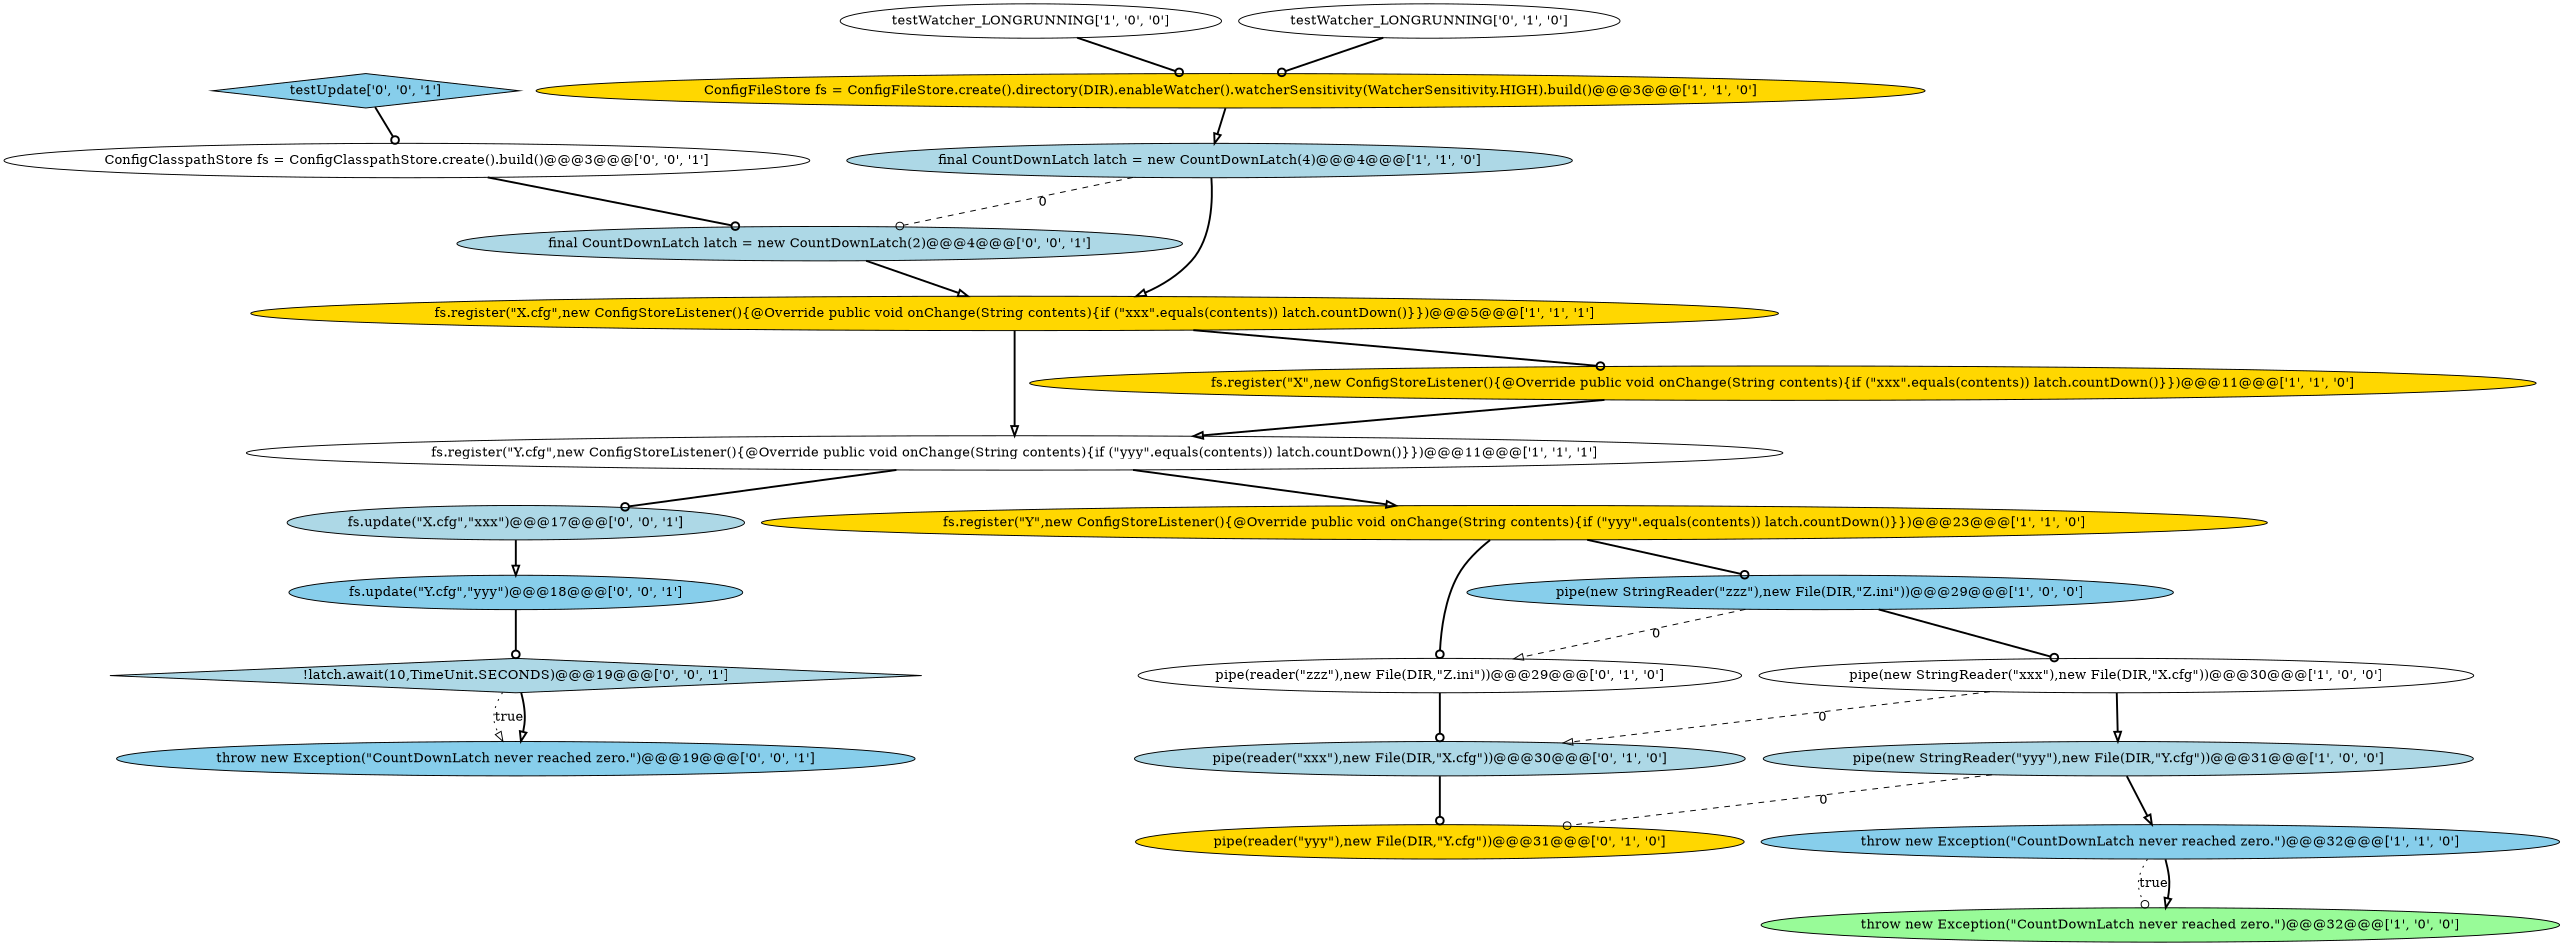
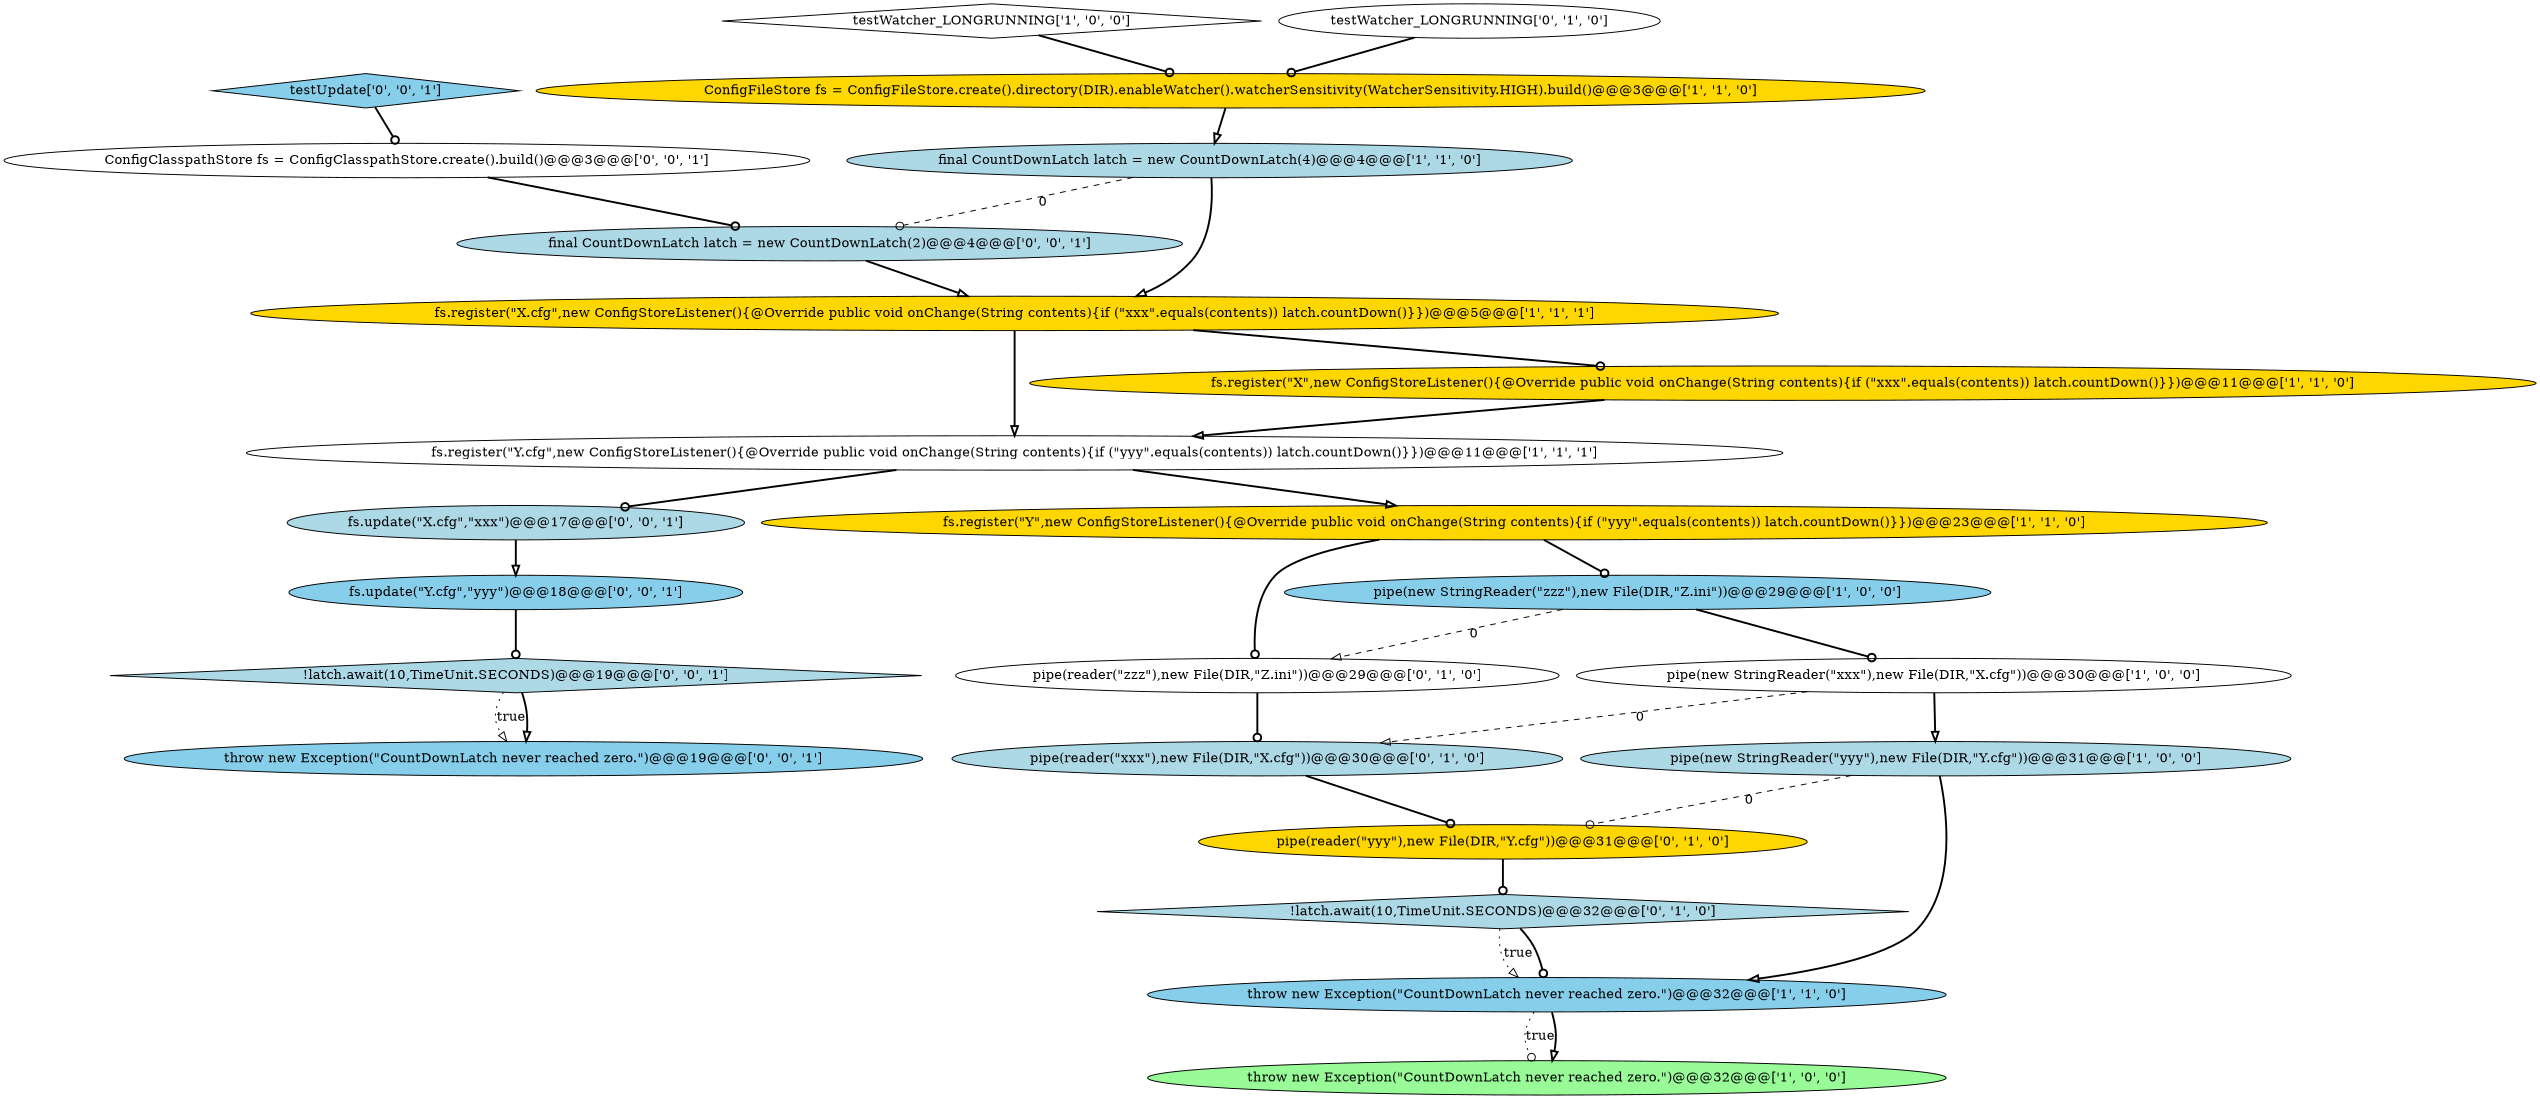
node "testWatcher_LONGRUNNING['1', '0', '0']": shape ellipse -> diamond
node "!latch.await(10,TimeUnit.SECONDS)@@@32@@@['0', '1', '0']": added
